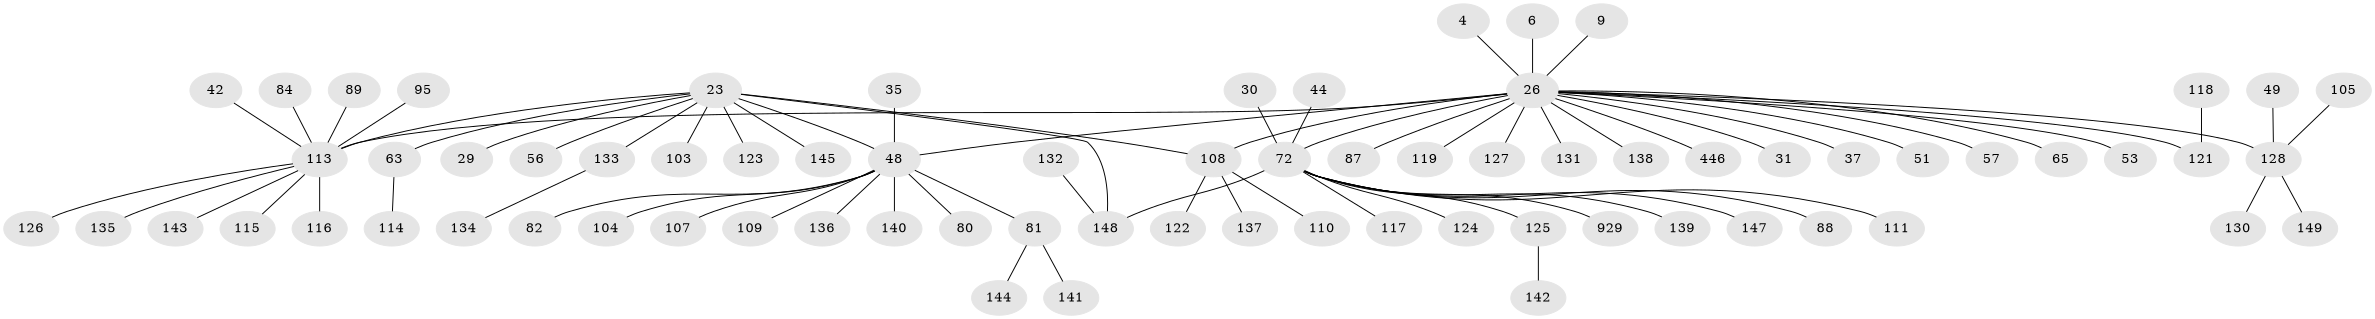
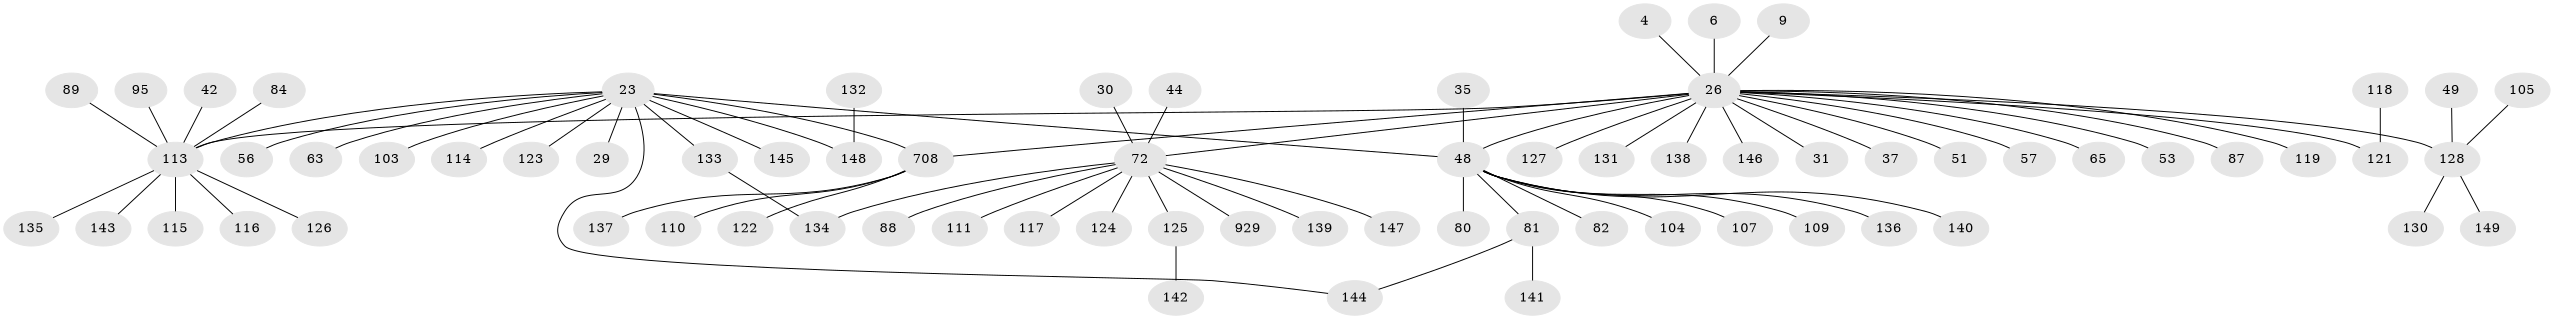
node "108": label "108" -> "708"
node "446": label "446" -> "146"
edge "72" -- "148": now "72" -- "134"
edge "63" -- "114": now "23" -- "114"
edge "23" -- "144": added
